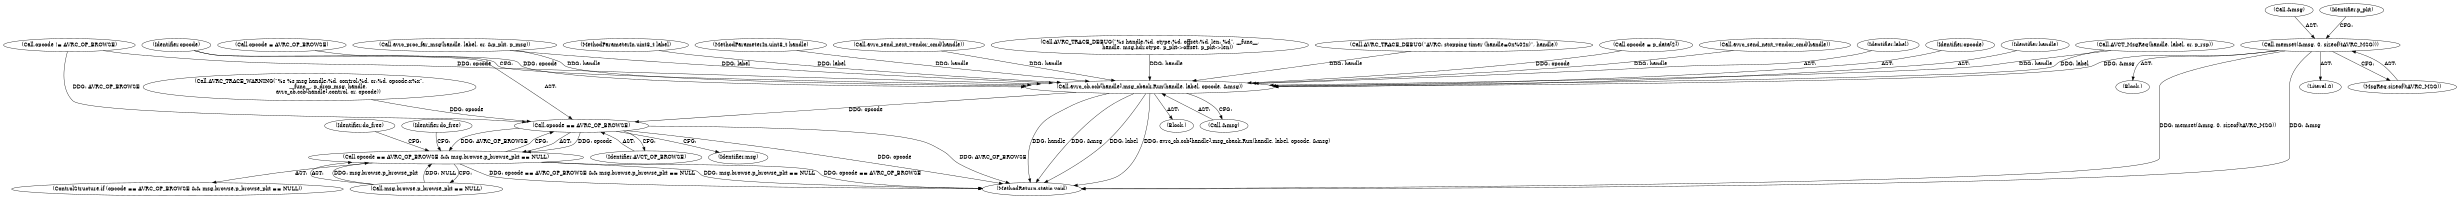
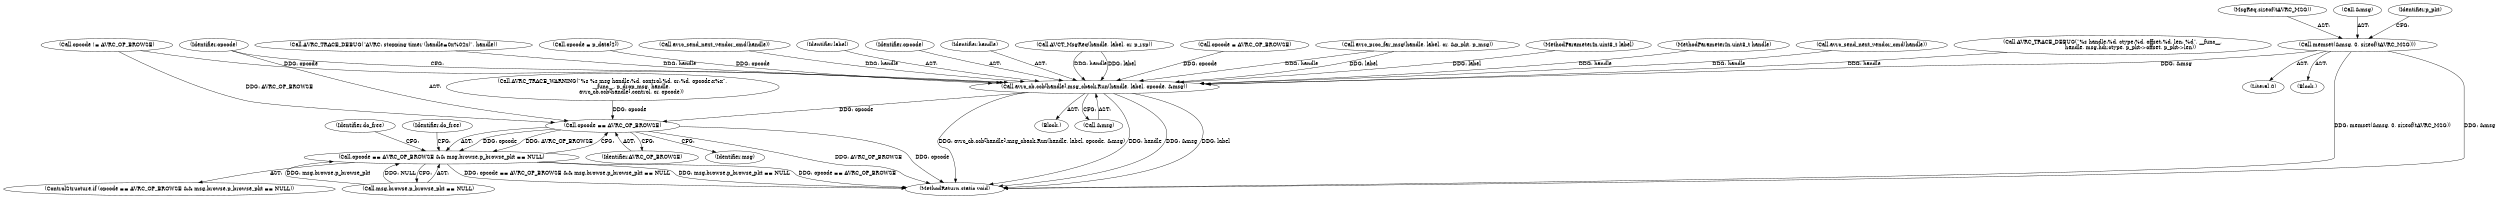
edge "(Call,memset(&msg, 0, sizeof(tAVRC_MSG)))" -> "(MsgReq,sizeof(tAVRC_MSG))": removed, label "CFG:"
node "(Identifier,AVCT_OP_BROWSE)": label "(Identifier,AVCT_OP_BROWSE)" -> "(Identifier,AVRC_OP_BROWSE)"
